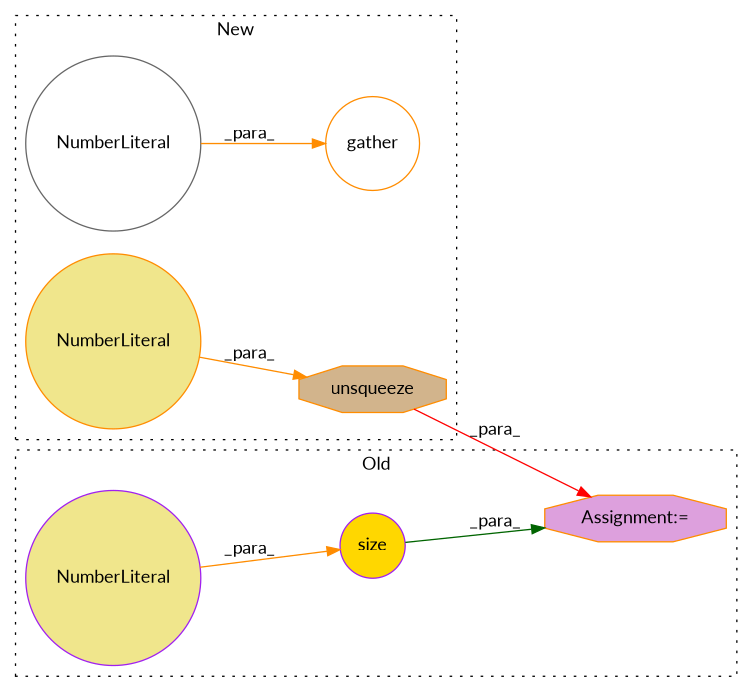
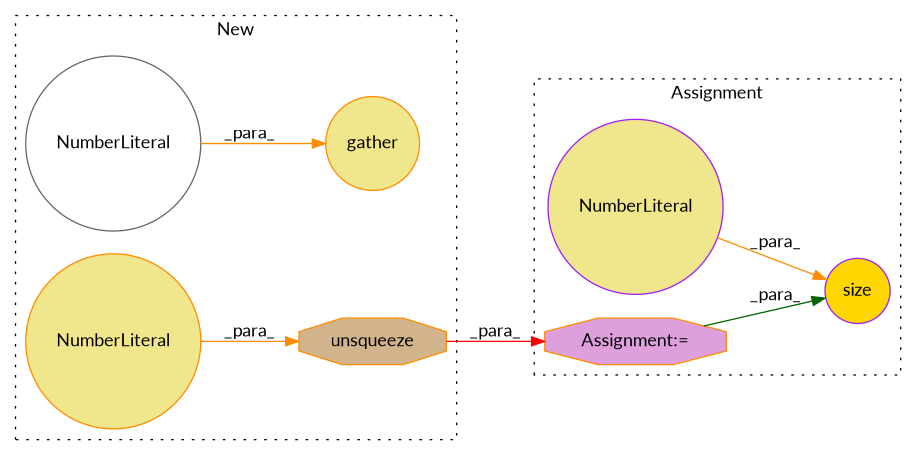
node "gather": fillcolor white -> khaki
cluster "Old": label "Old" -> "Assignment"
edge "size" -> "Assignment:=": reversed
